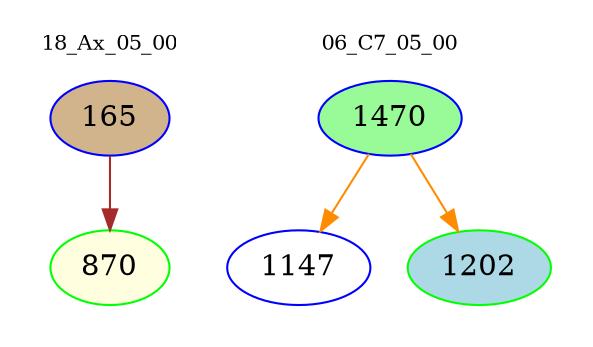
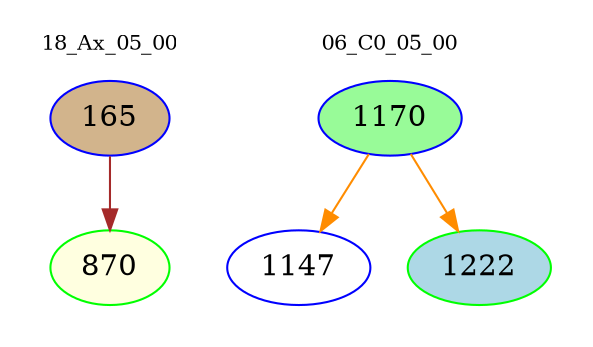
cluster "06_C7_05_00": label "06_C7_05_00" -> "06_C0_05_00"
node "1470": label "1470" -> "1170"
node "1202": label "1202" -> "1222"
